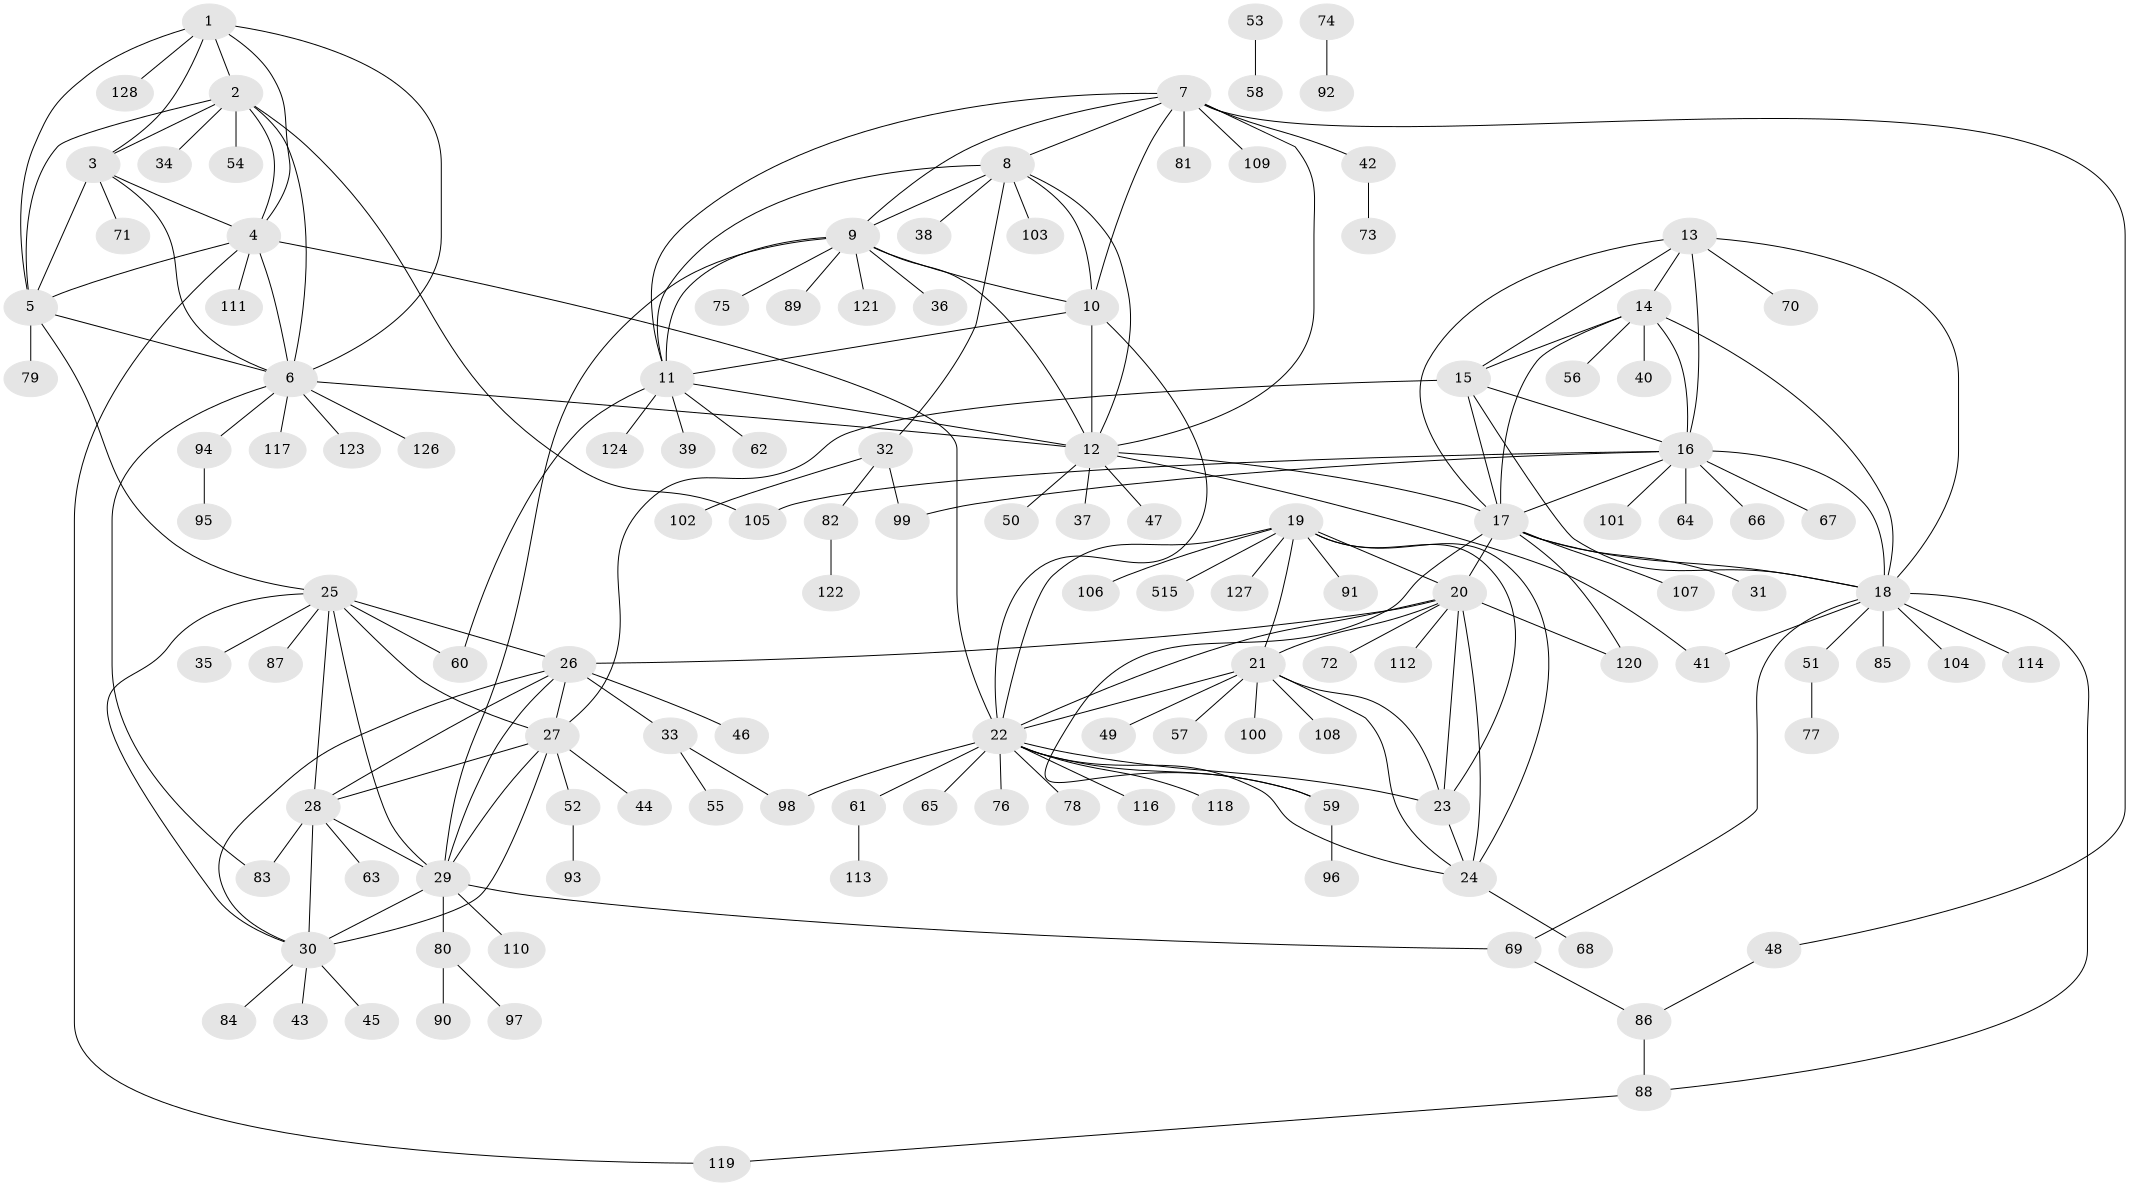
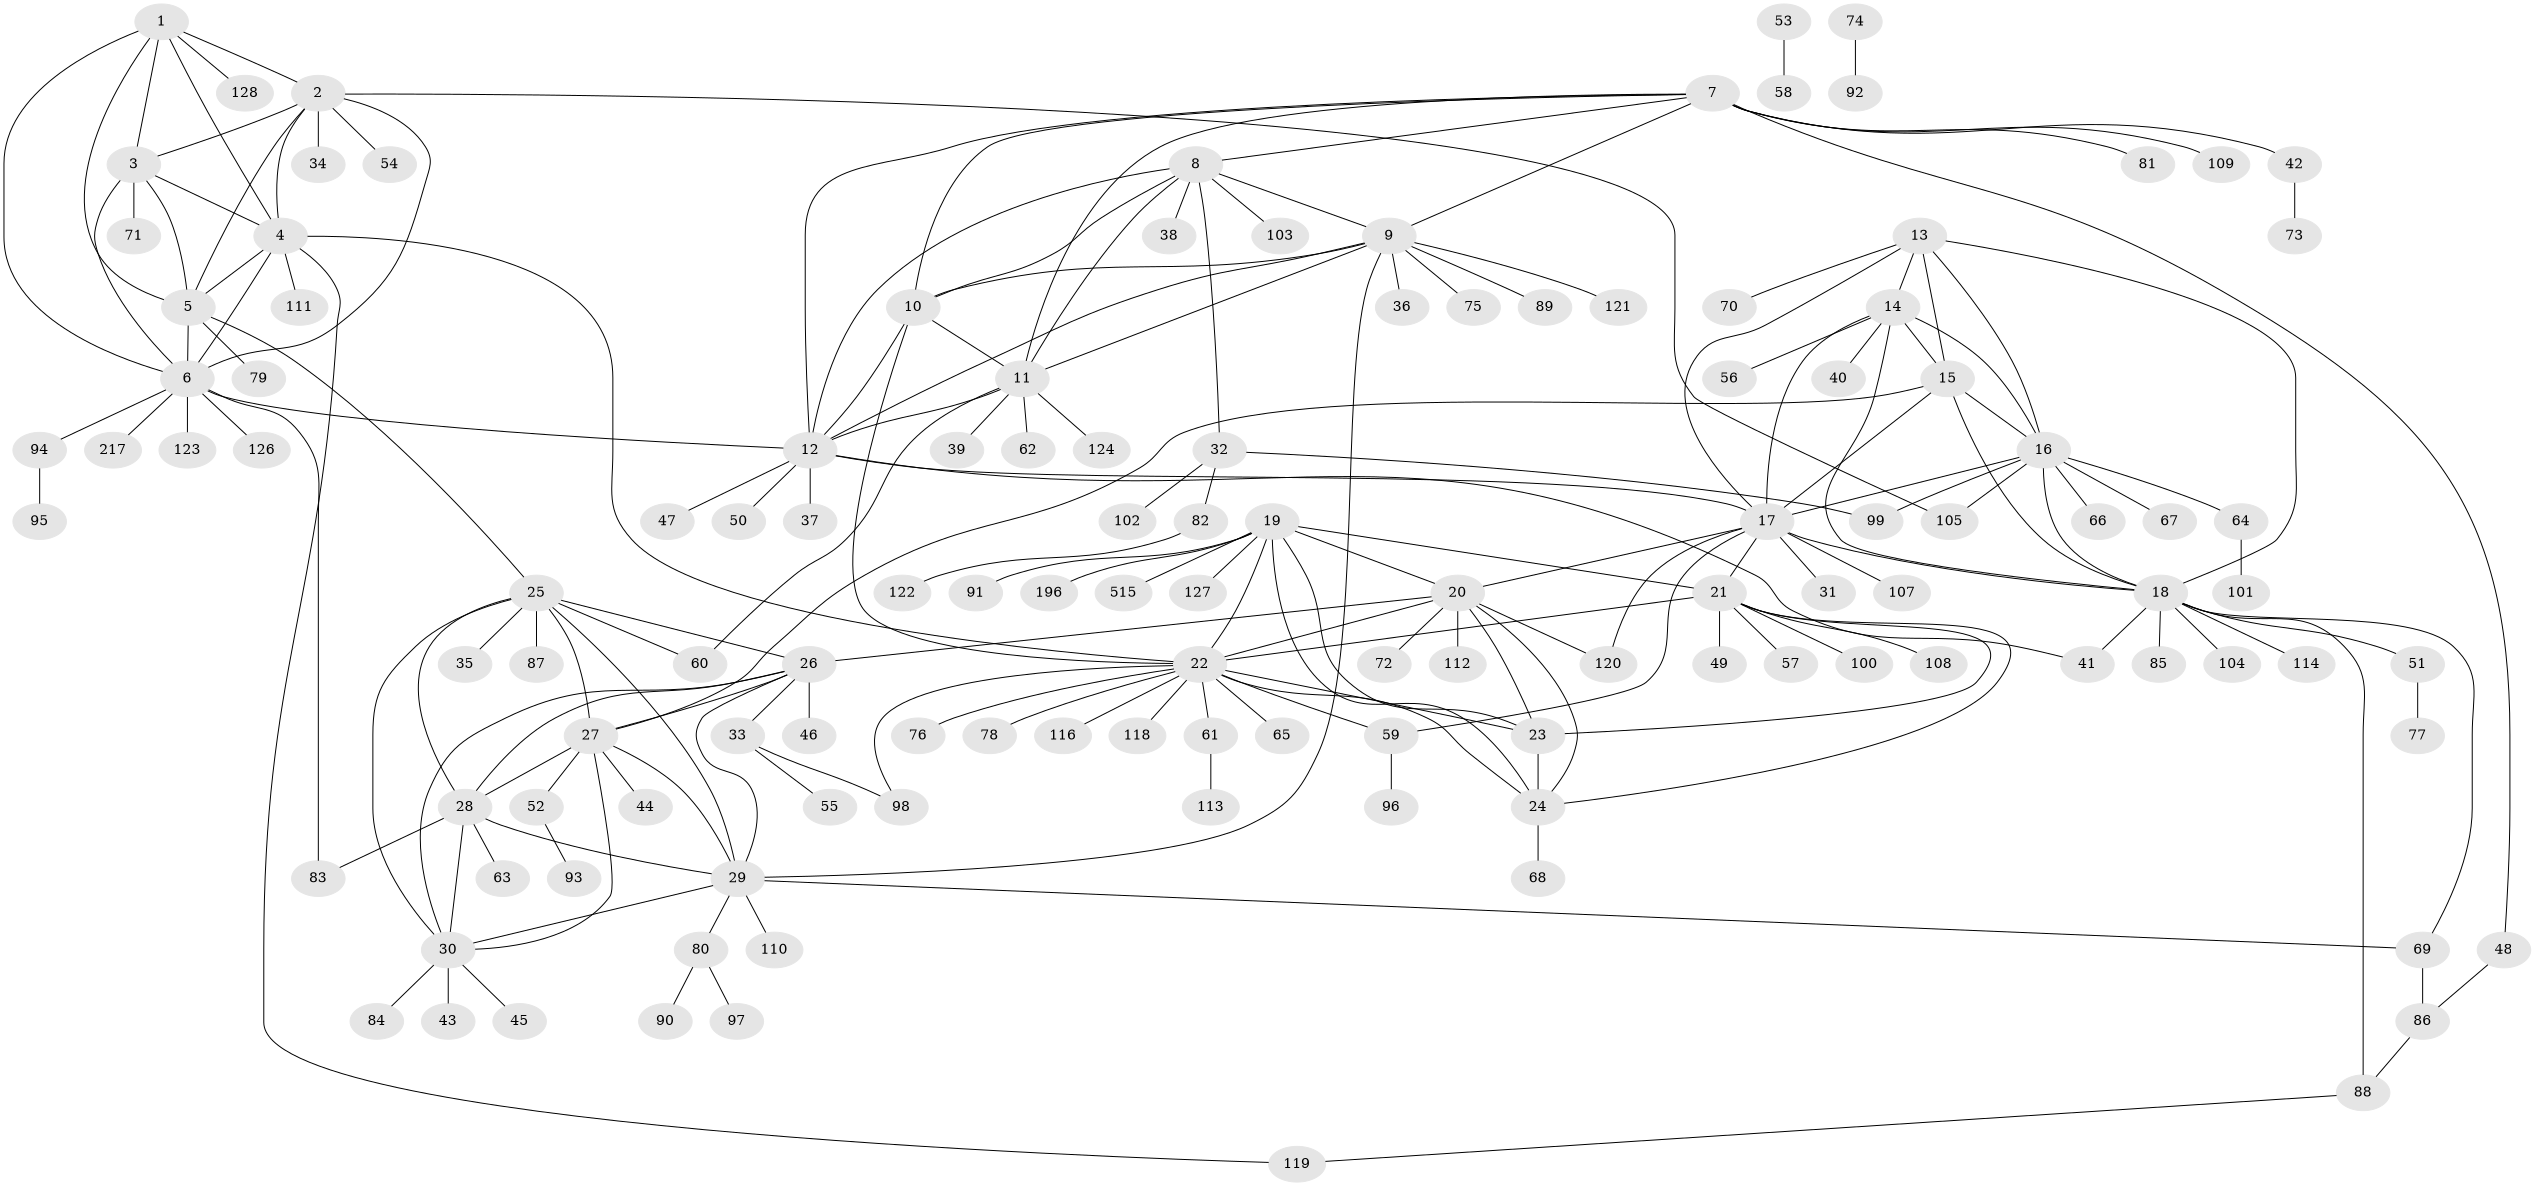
node "117": label "117" -> "217"
edge "16" -- "101": now "64" -- "101"
node "106": label "106" -> "196"
edge "20" -- "21": now "17" -- "21"
